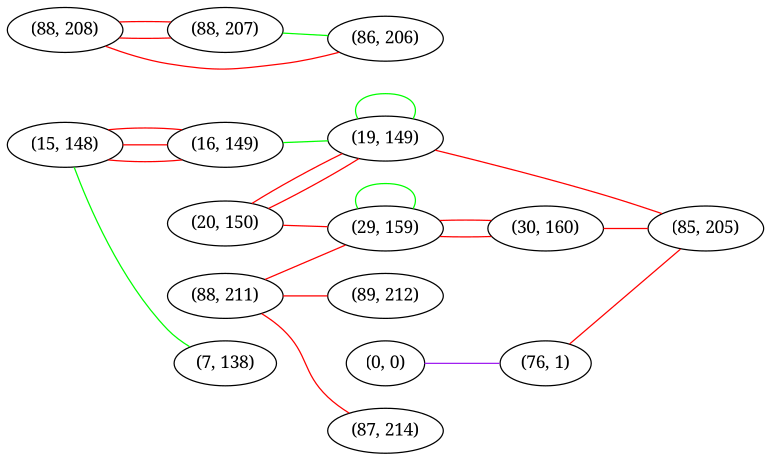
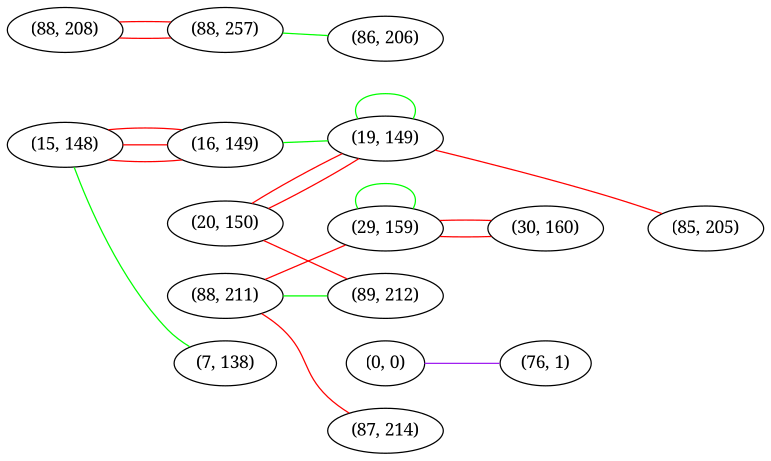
node "(88, 207)": label "(88, 207)" -> "(88, 257)"
edge "(88, 208)" -- "(86, 206)": removed
edge "(20, 150)" -- "(29, 159)": now "(20, 150)" -- "(89, 212)"
edge "(30, 160)" -- "(85, 205)": removed
edge "(88, 211)" -- "(89, 212)": color red -> green
edge "(85, 205)" -- "(76, 1)": removed
